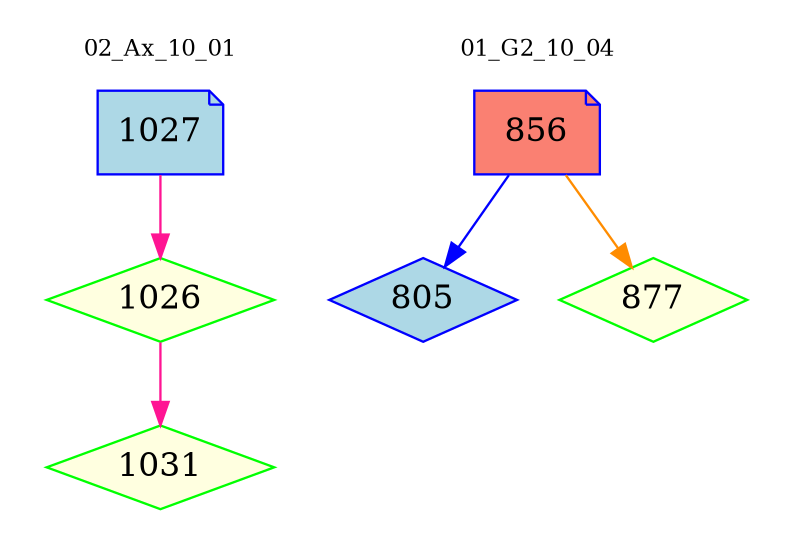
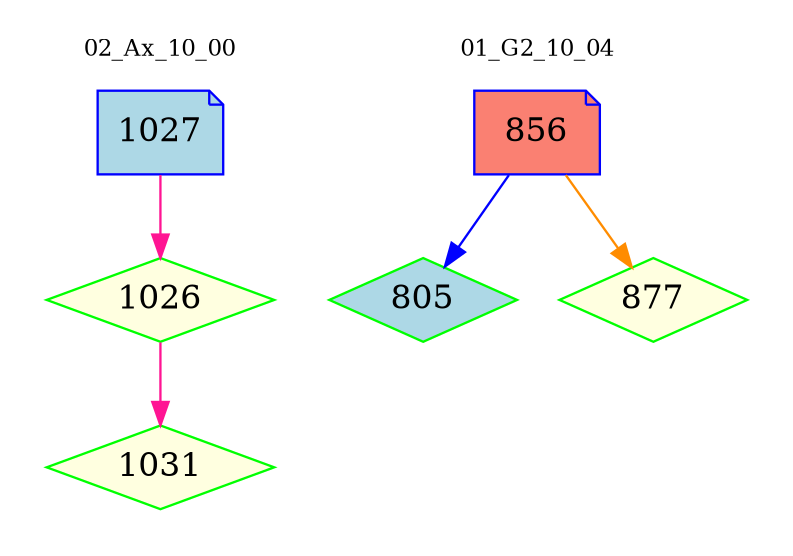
cluster "02_Ax_10_01": label "02_Ax_10_01" -> "02_Ax_10_00"
node "805": color blue -> green
